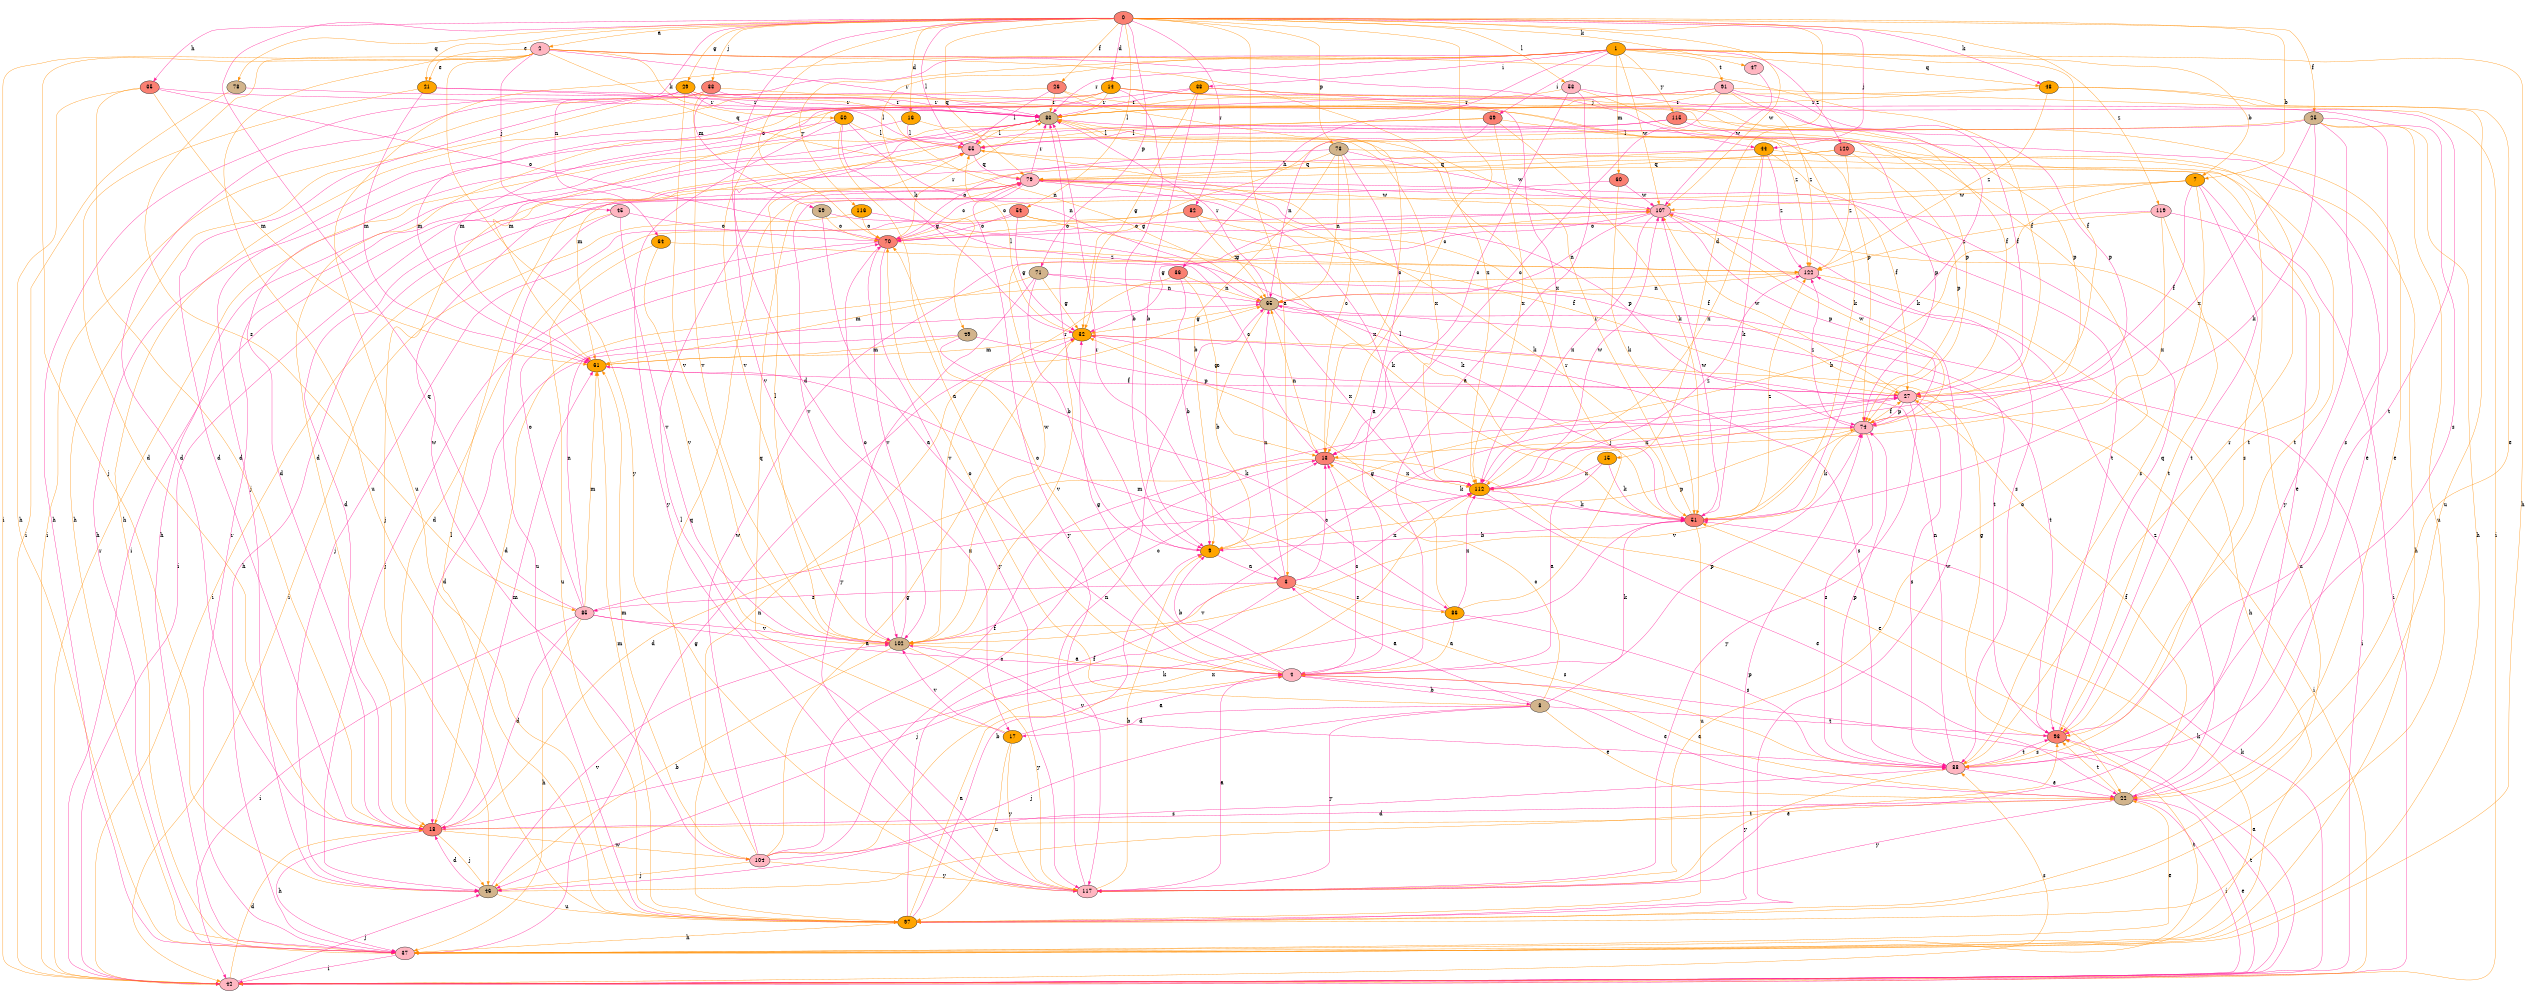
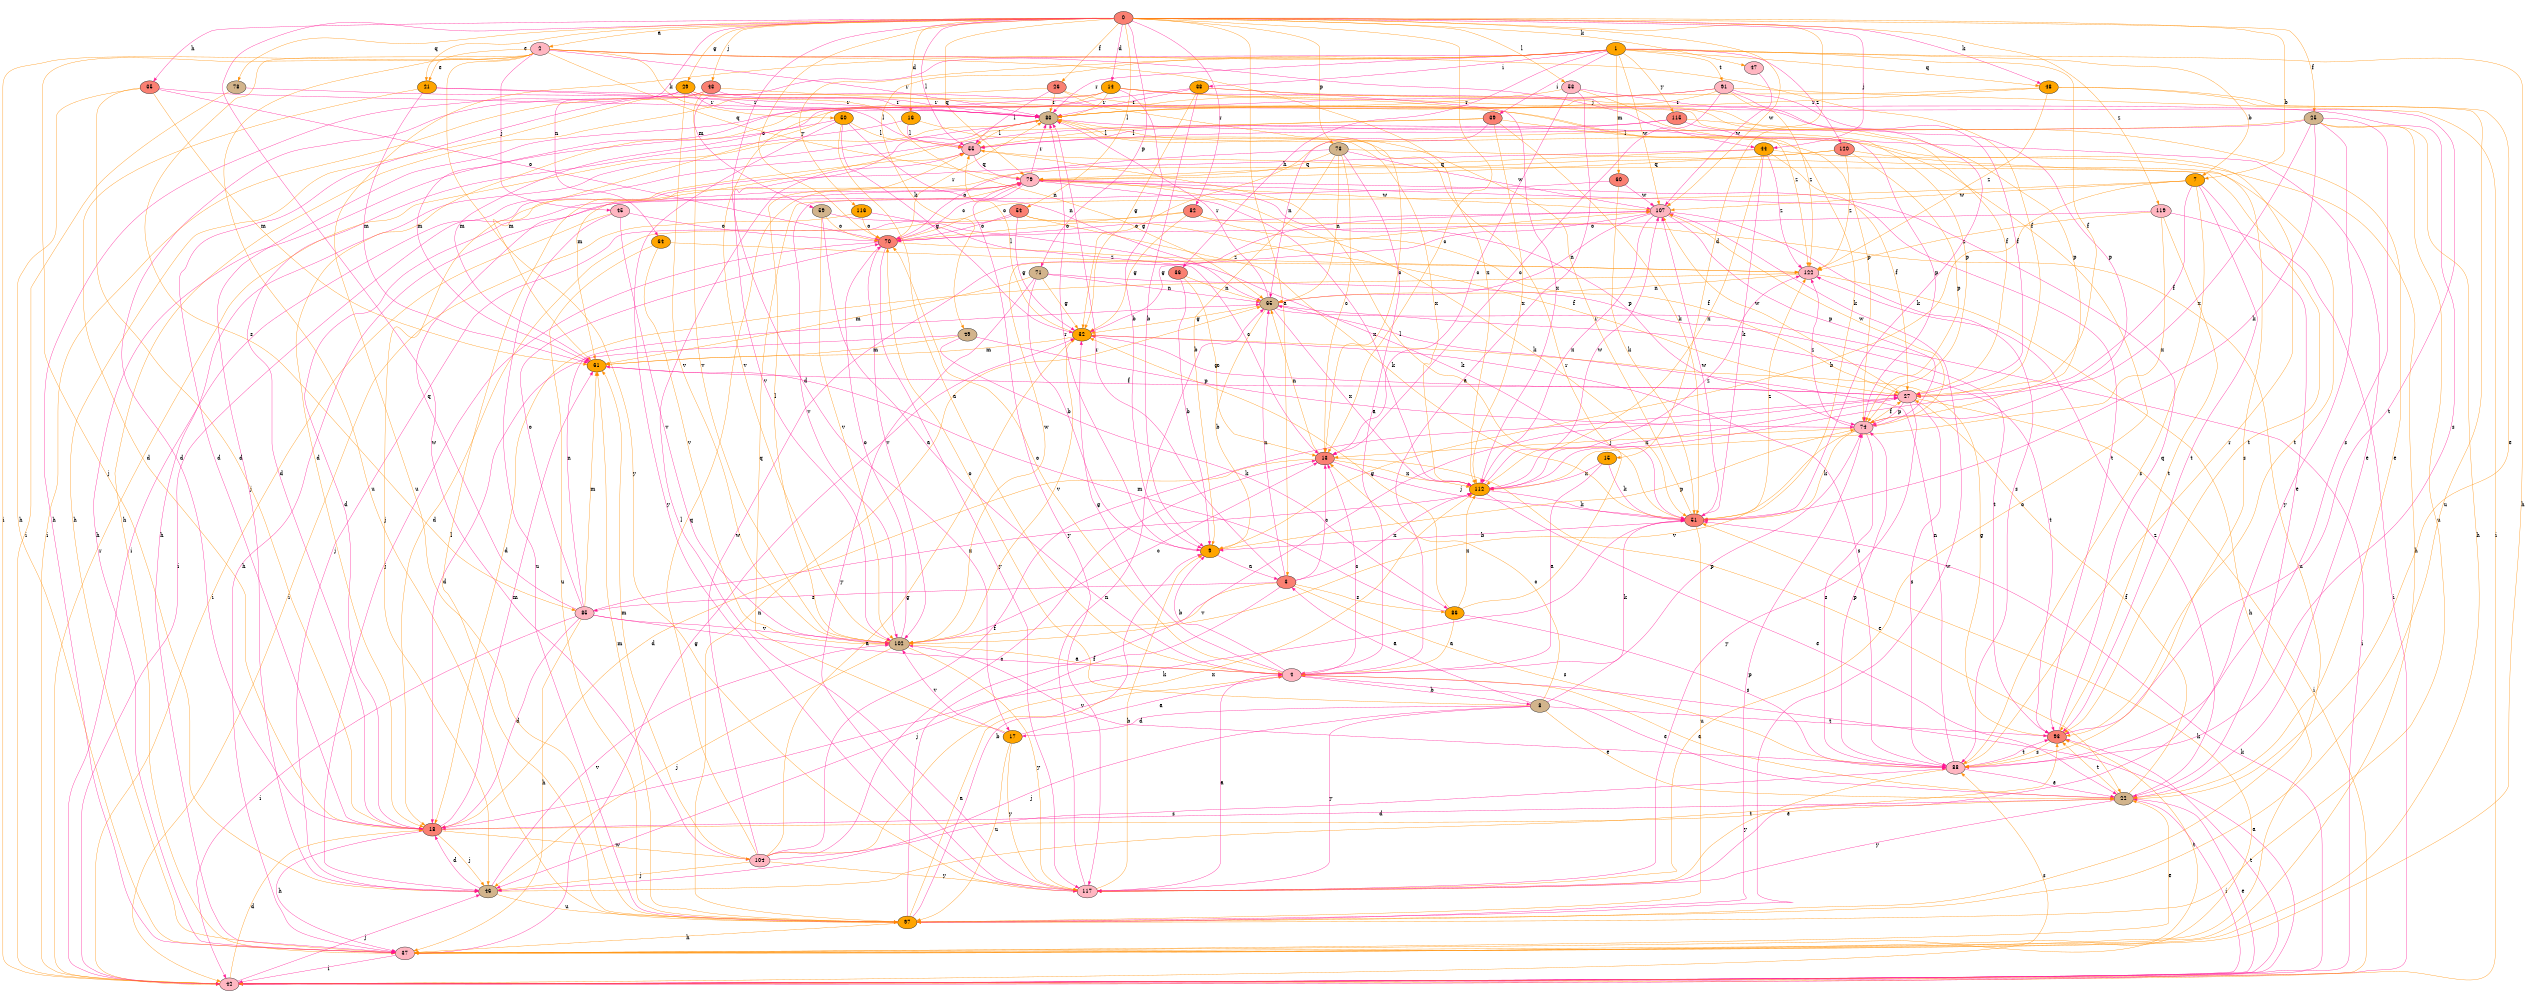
node "33": label "33" -> "43"
edge "82" -> "65": now "82" -> "32"
edge "37" -> "83": removed, label "r"
edge "36" -> "102": now "59" -> "102"
edge "13" -> "51": label "k" -> "j"
edge "86" -> "112": color deeppink -> darkorange
edge "102" -> "46": label "b" -> "j"
